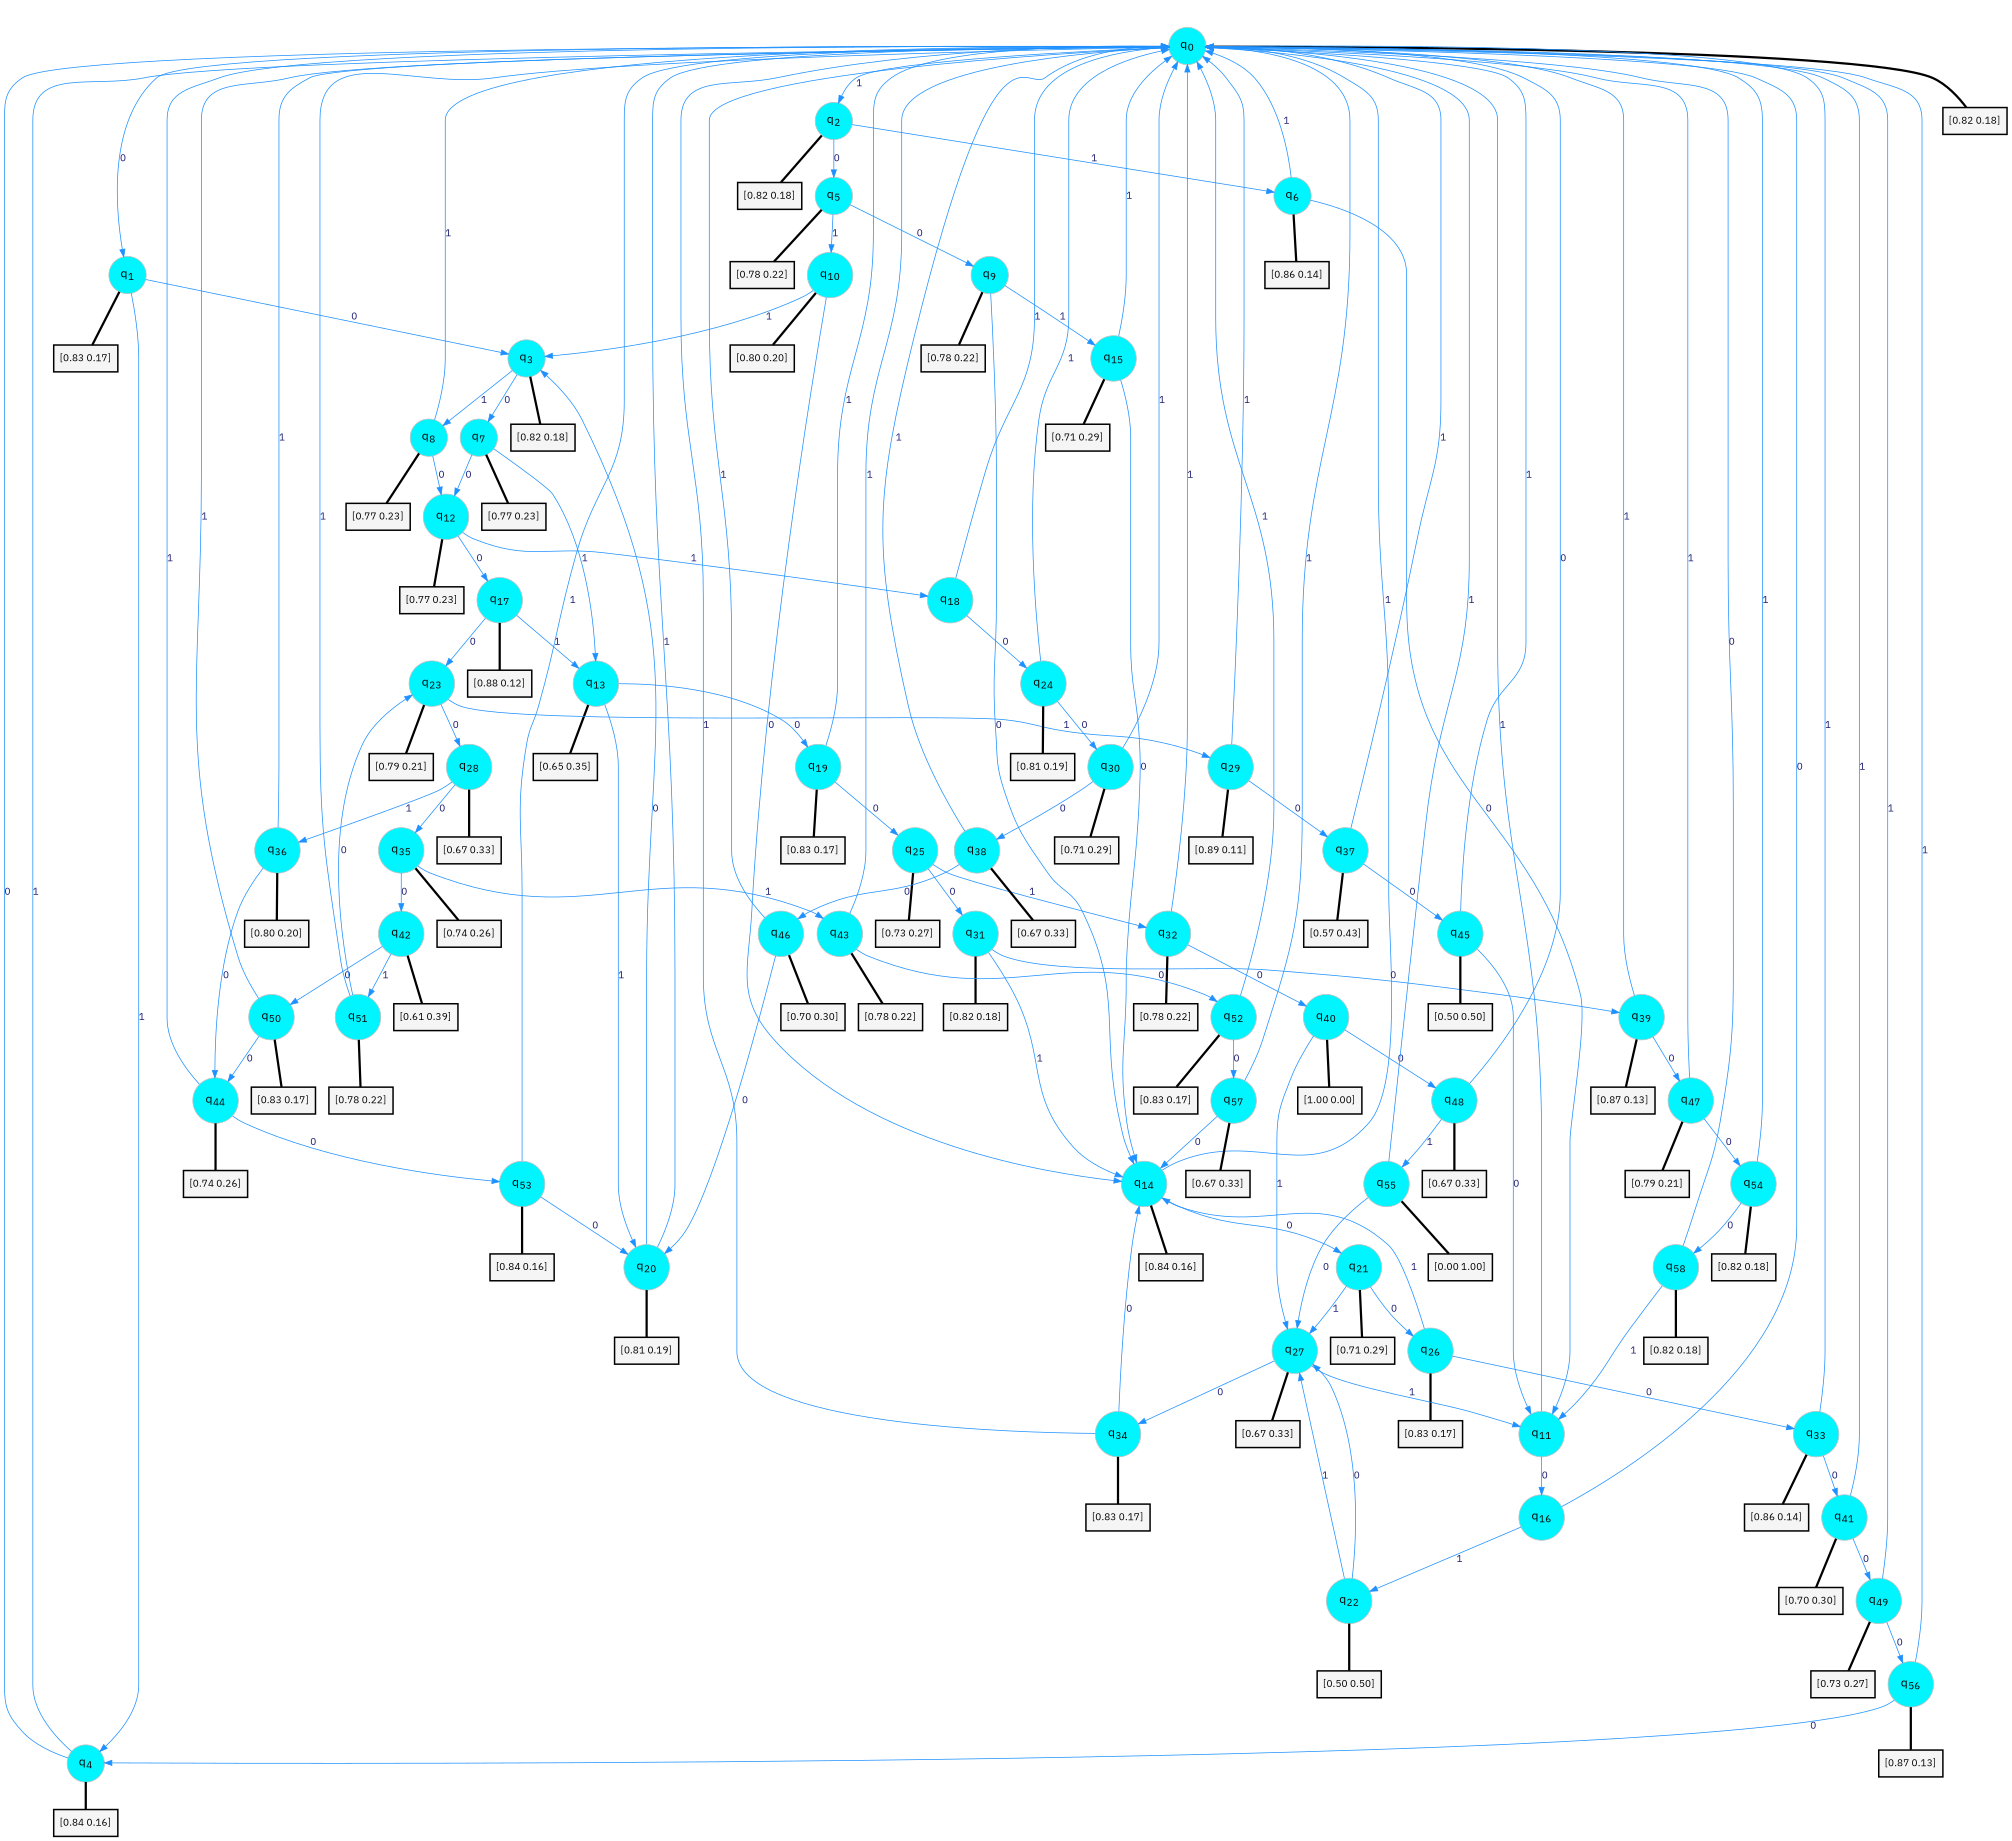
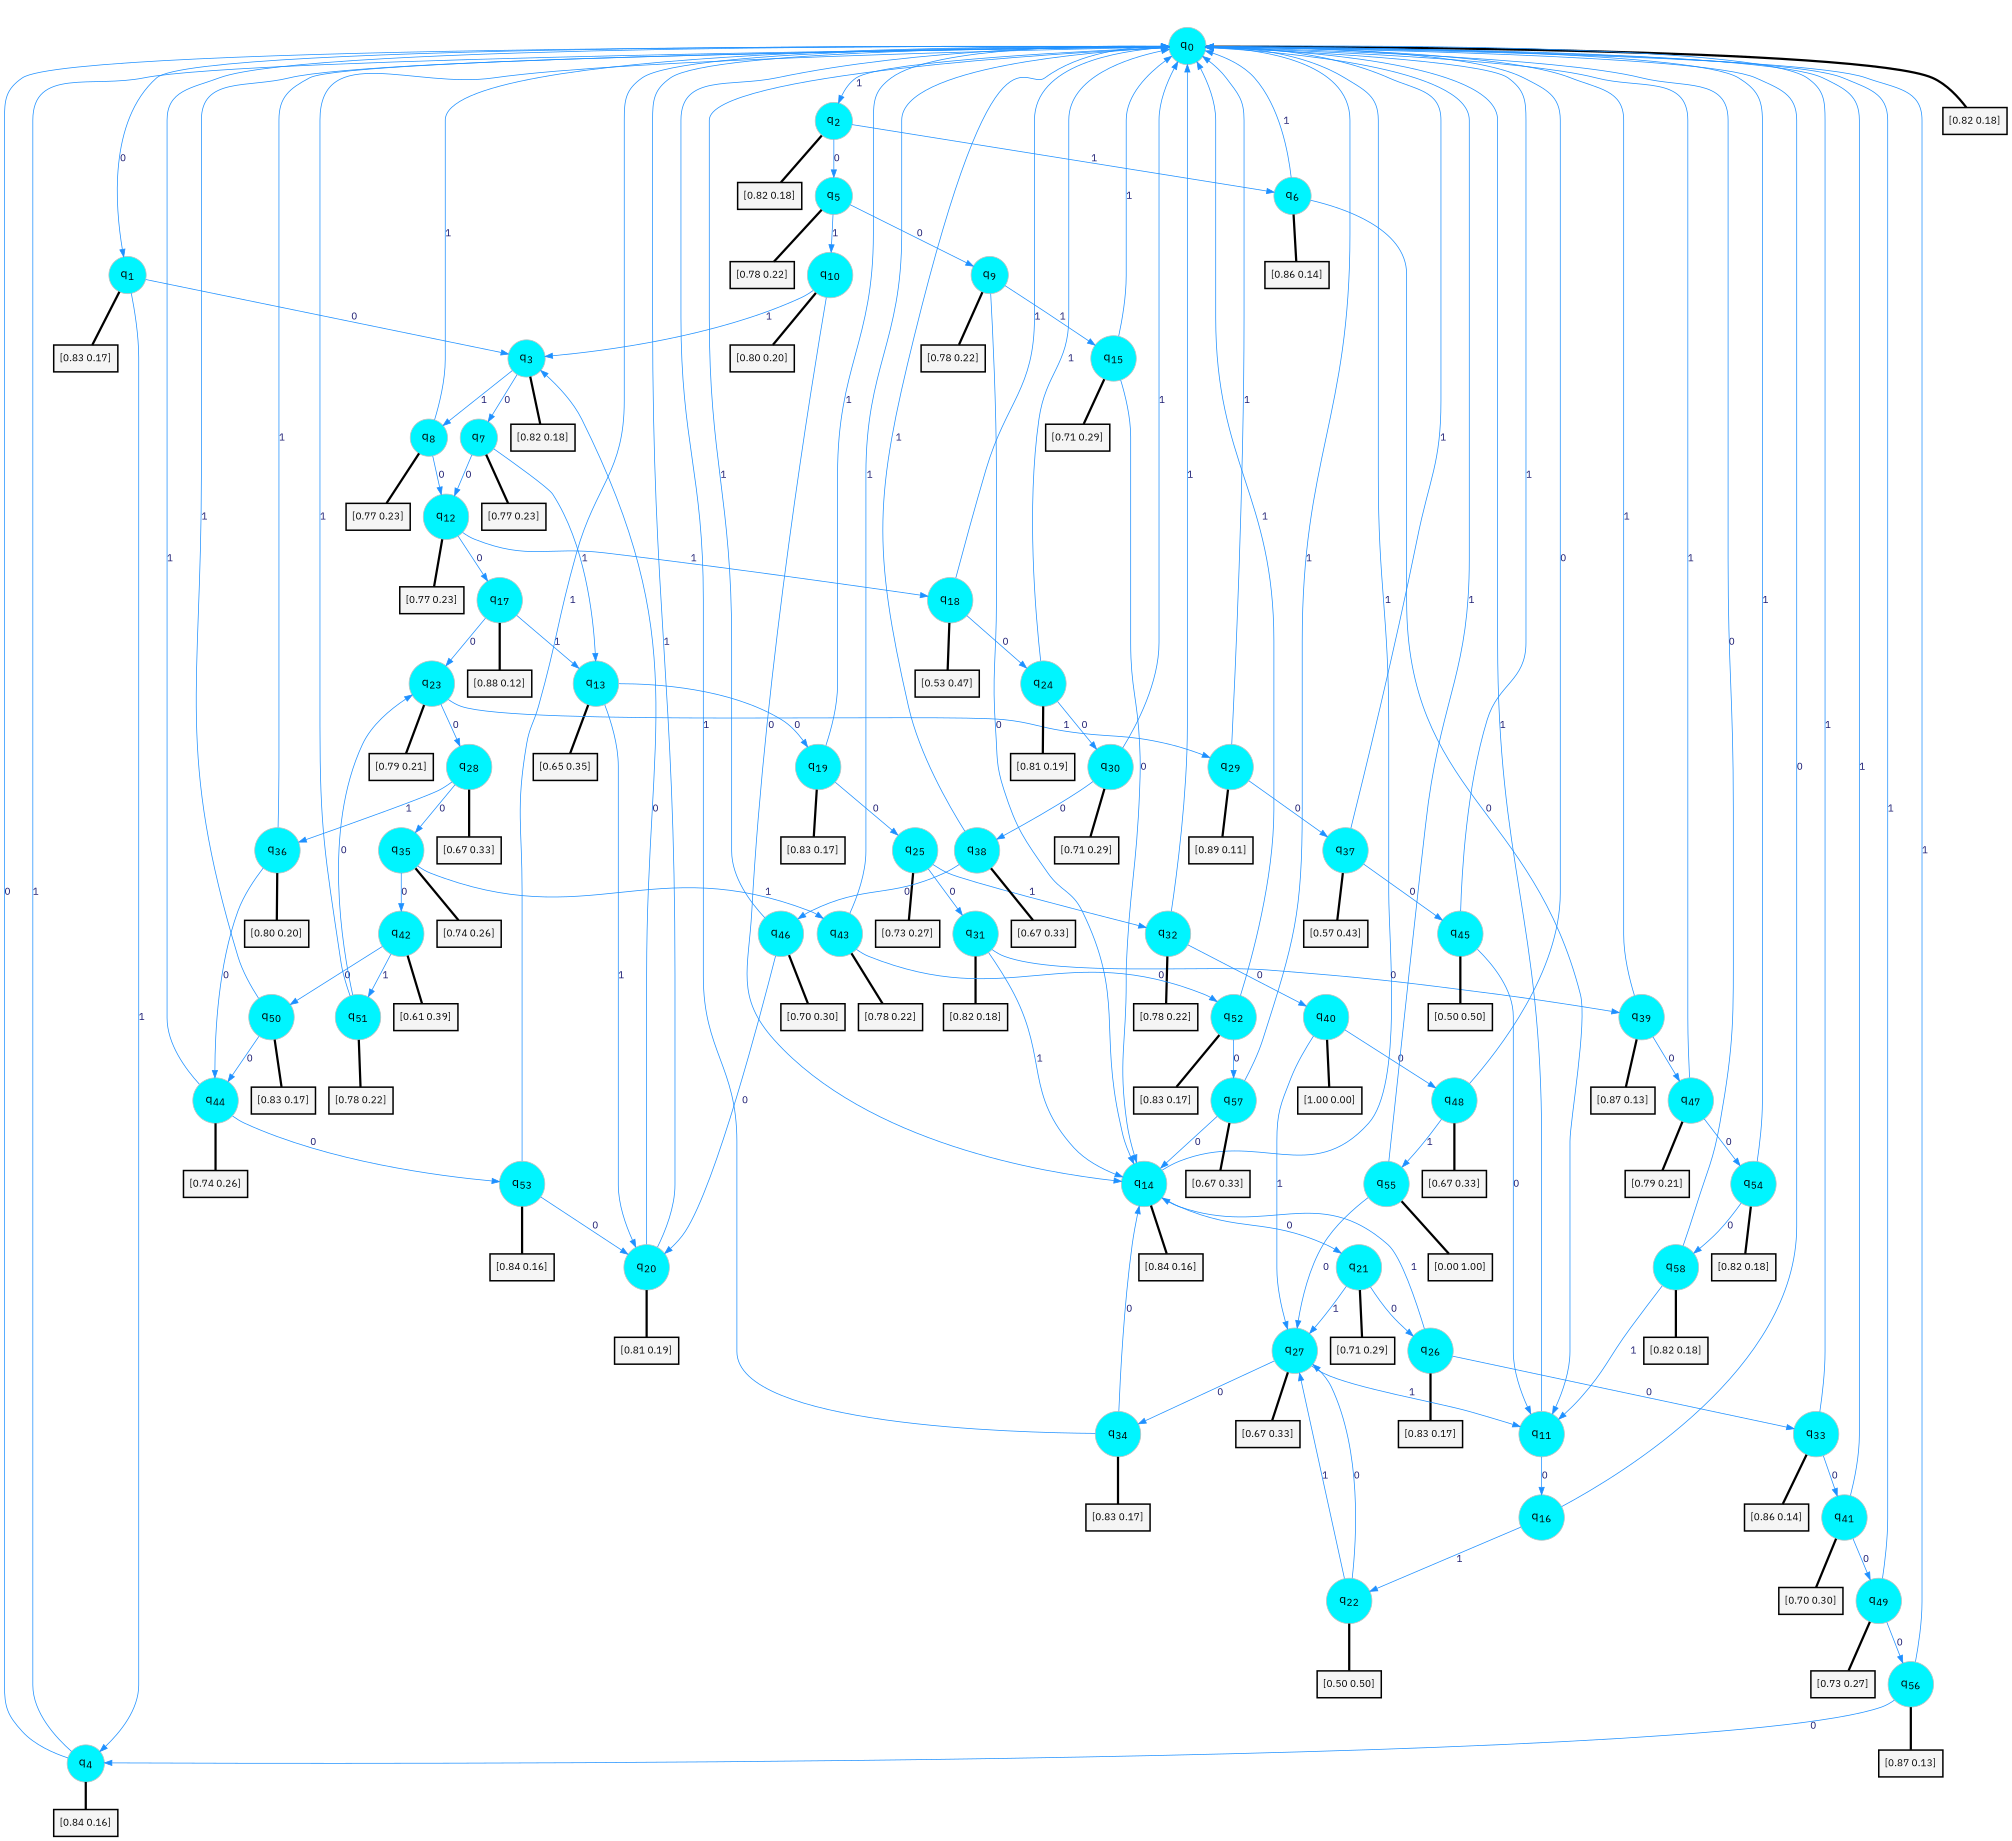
node "[0.53 0.47]": added
